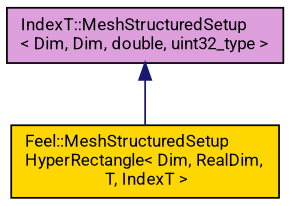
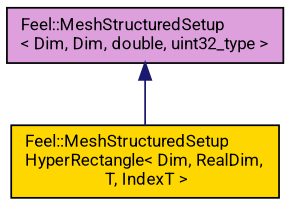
node "IndexT::MeshStructuredSetup < Dim, Dim, double, uint32_type >": label "IndexT::MeshStructuredSetup < Dim, Dim, double, uint32_type >" -> "Feel::MeshStructuredSetup < Dim, Dim, double, uint32_type >"
